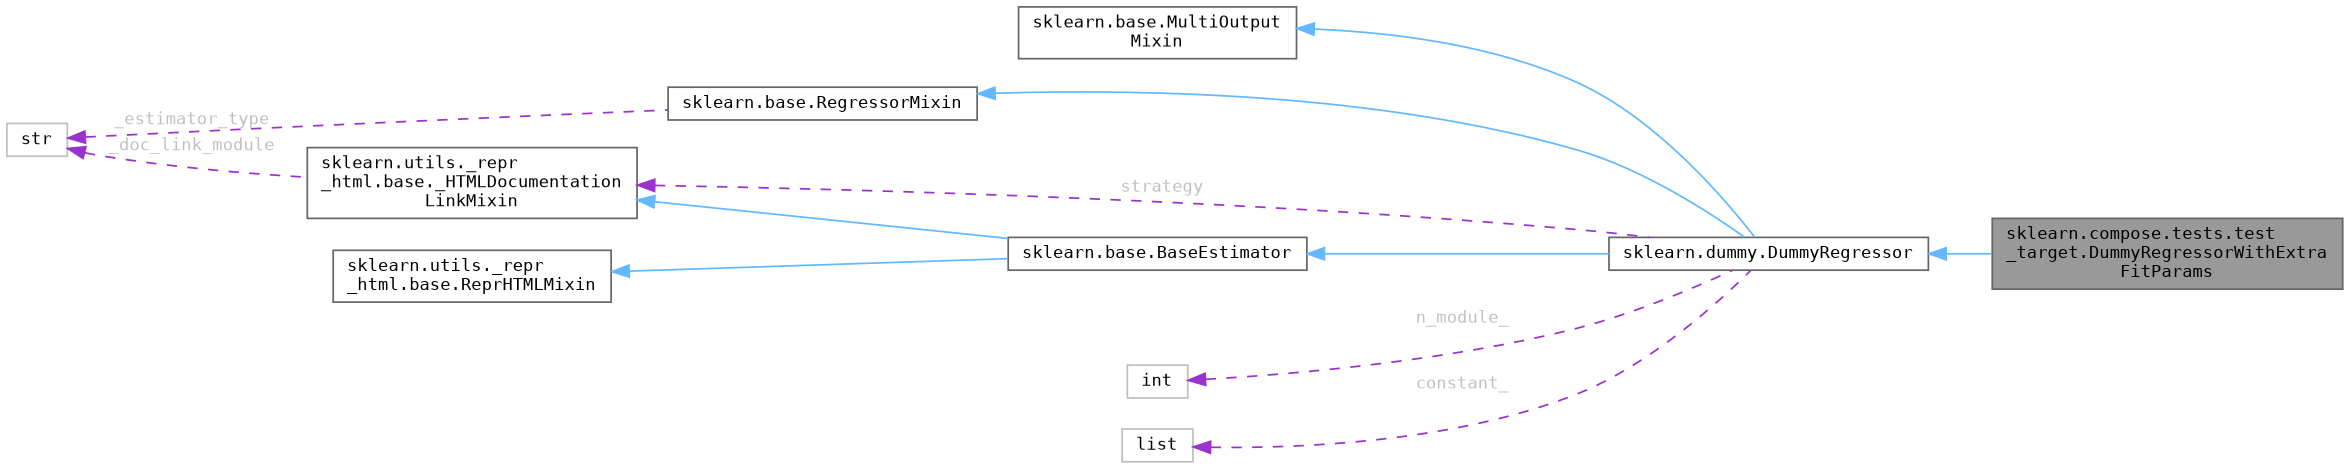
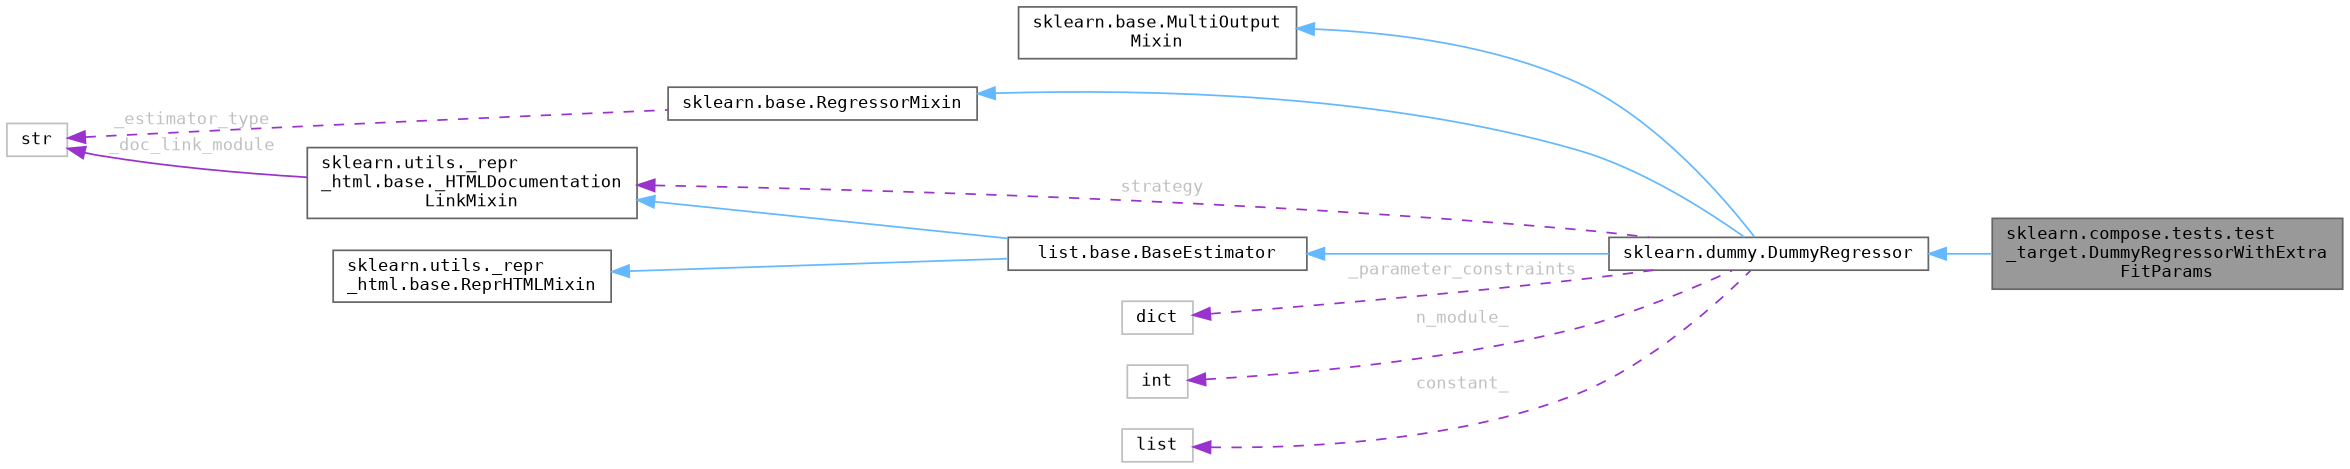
edge "sklearn.utils._repr _html.base._HTMLDocumentation LinkMixin" -> "str": style dashed -> solid
node "sklearn.base.BaseEstimator": label "sklearn.base.BaseEstimator" -> "list.base.BaseEstimator"
node "dict": added
